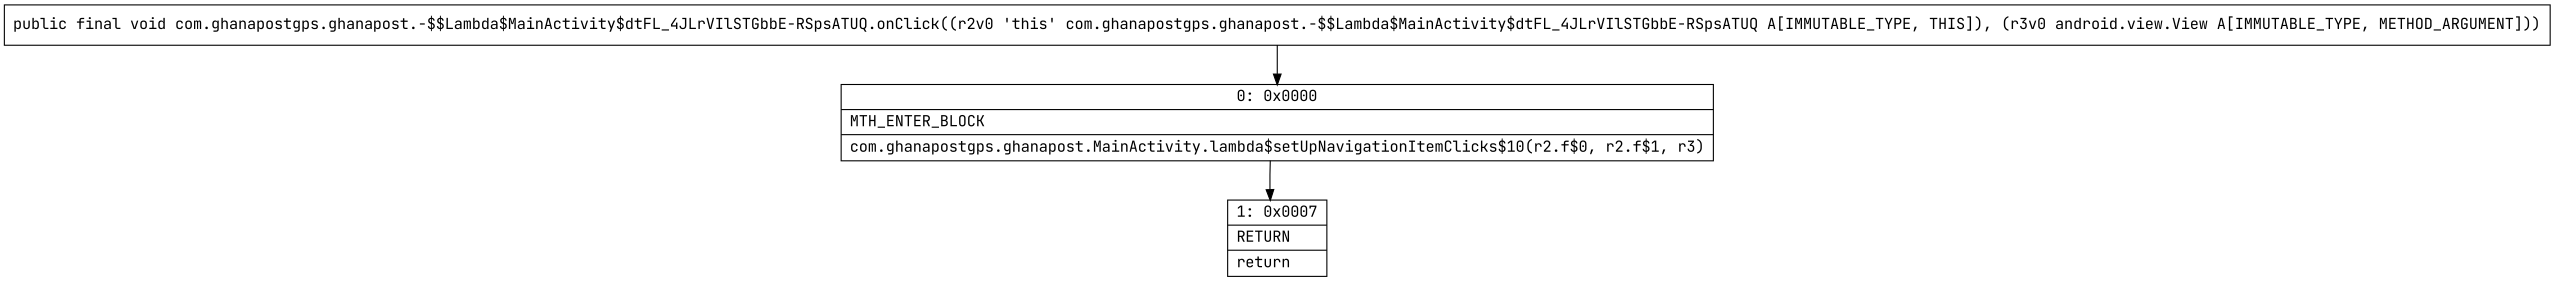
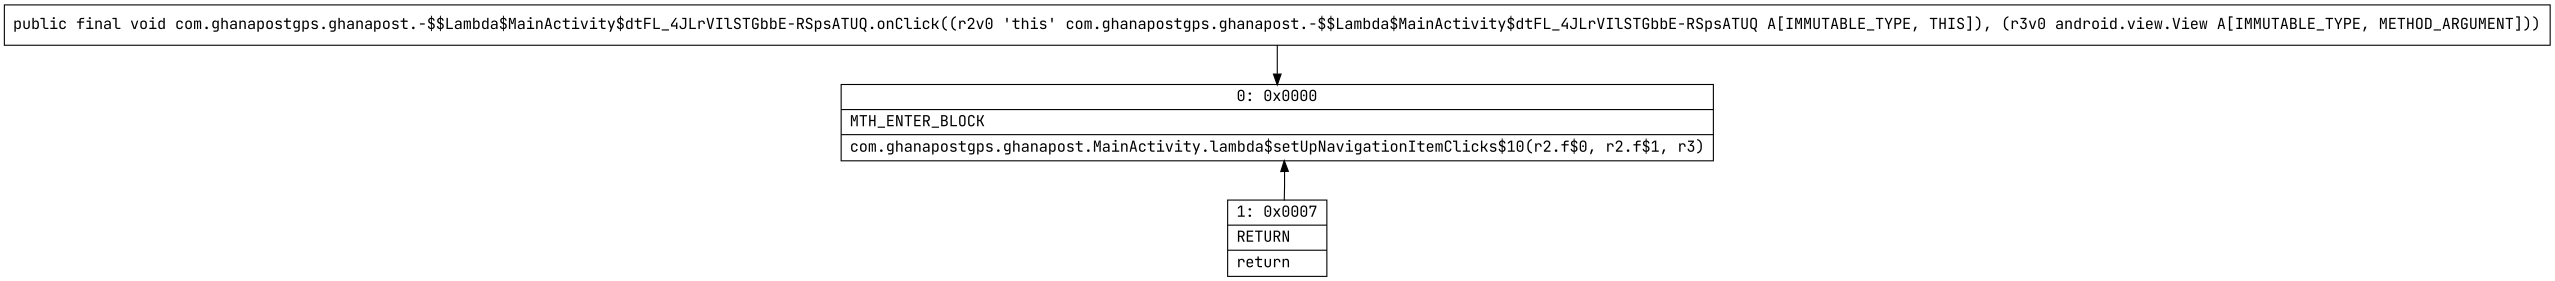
edge "0: 0x0000" -> "1: 0x0007": reversed
